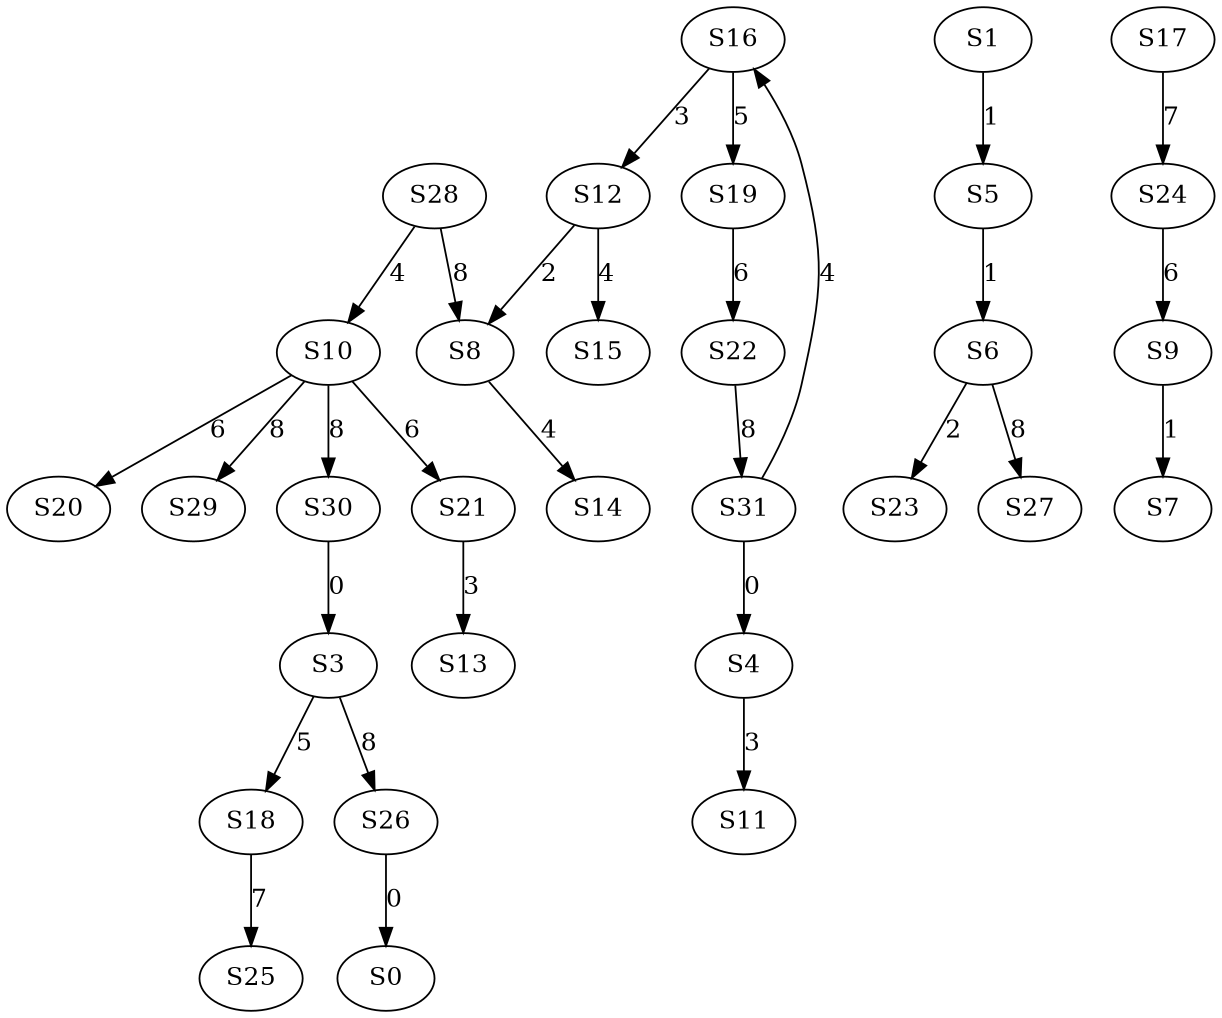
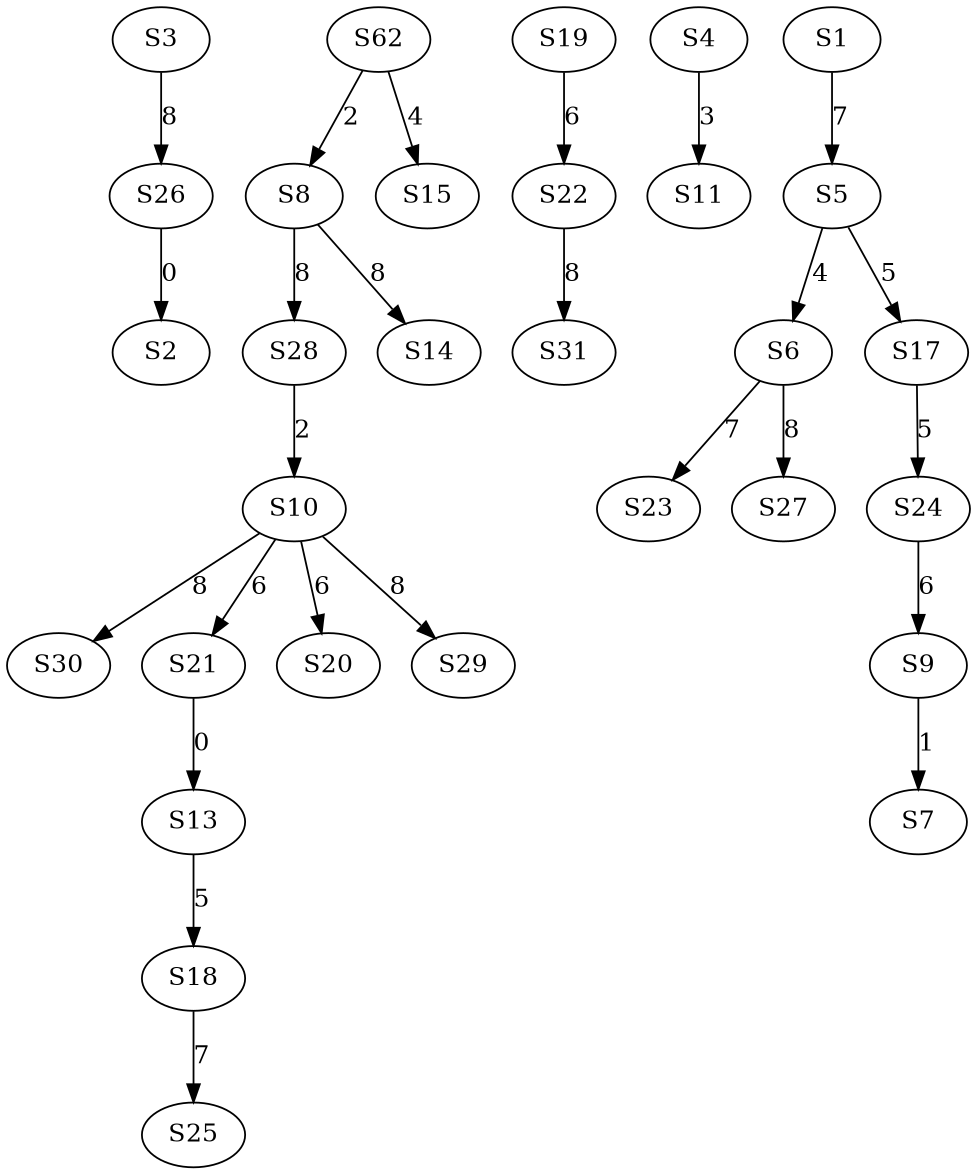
node "S16": removed
edge "S1" -> "S5": label "1" -> "7"
edge "S17" -> "S24": label "7" -> "5"
node "S12": label "S12" -> "S62"
edge "S28" -> "S8": reversed
edge "S5" -> "S17": added, label "5"
edge "S28" -> "S10": label "4" -> "2"
edge "S5" -> "S6": label "1" -> "4"
edge "S8" -> "S14": label "4" -> "8"
edge "S6" -> "S23": label "2" -> "7"
edge "S30" -> "S3": removed, label "0"
edge "S31" -> "S4": removed, label "0"
edge "S21" -> "S13": label "3" -> "0"
edge "S3" -> "S18": now "S13" -> "S18"
node "S0": label "S0" -> "S2"
